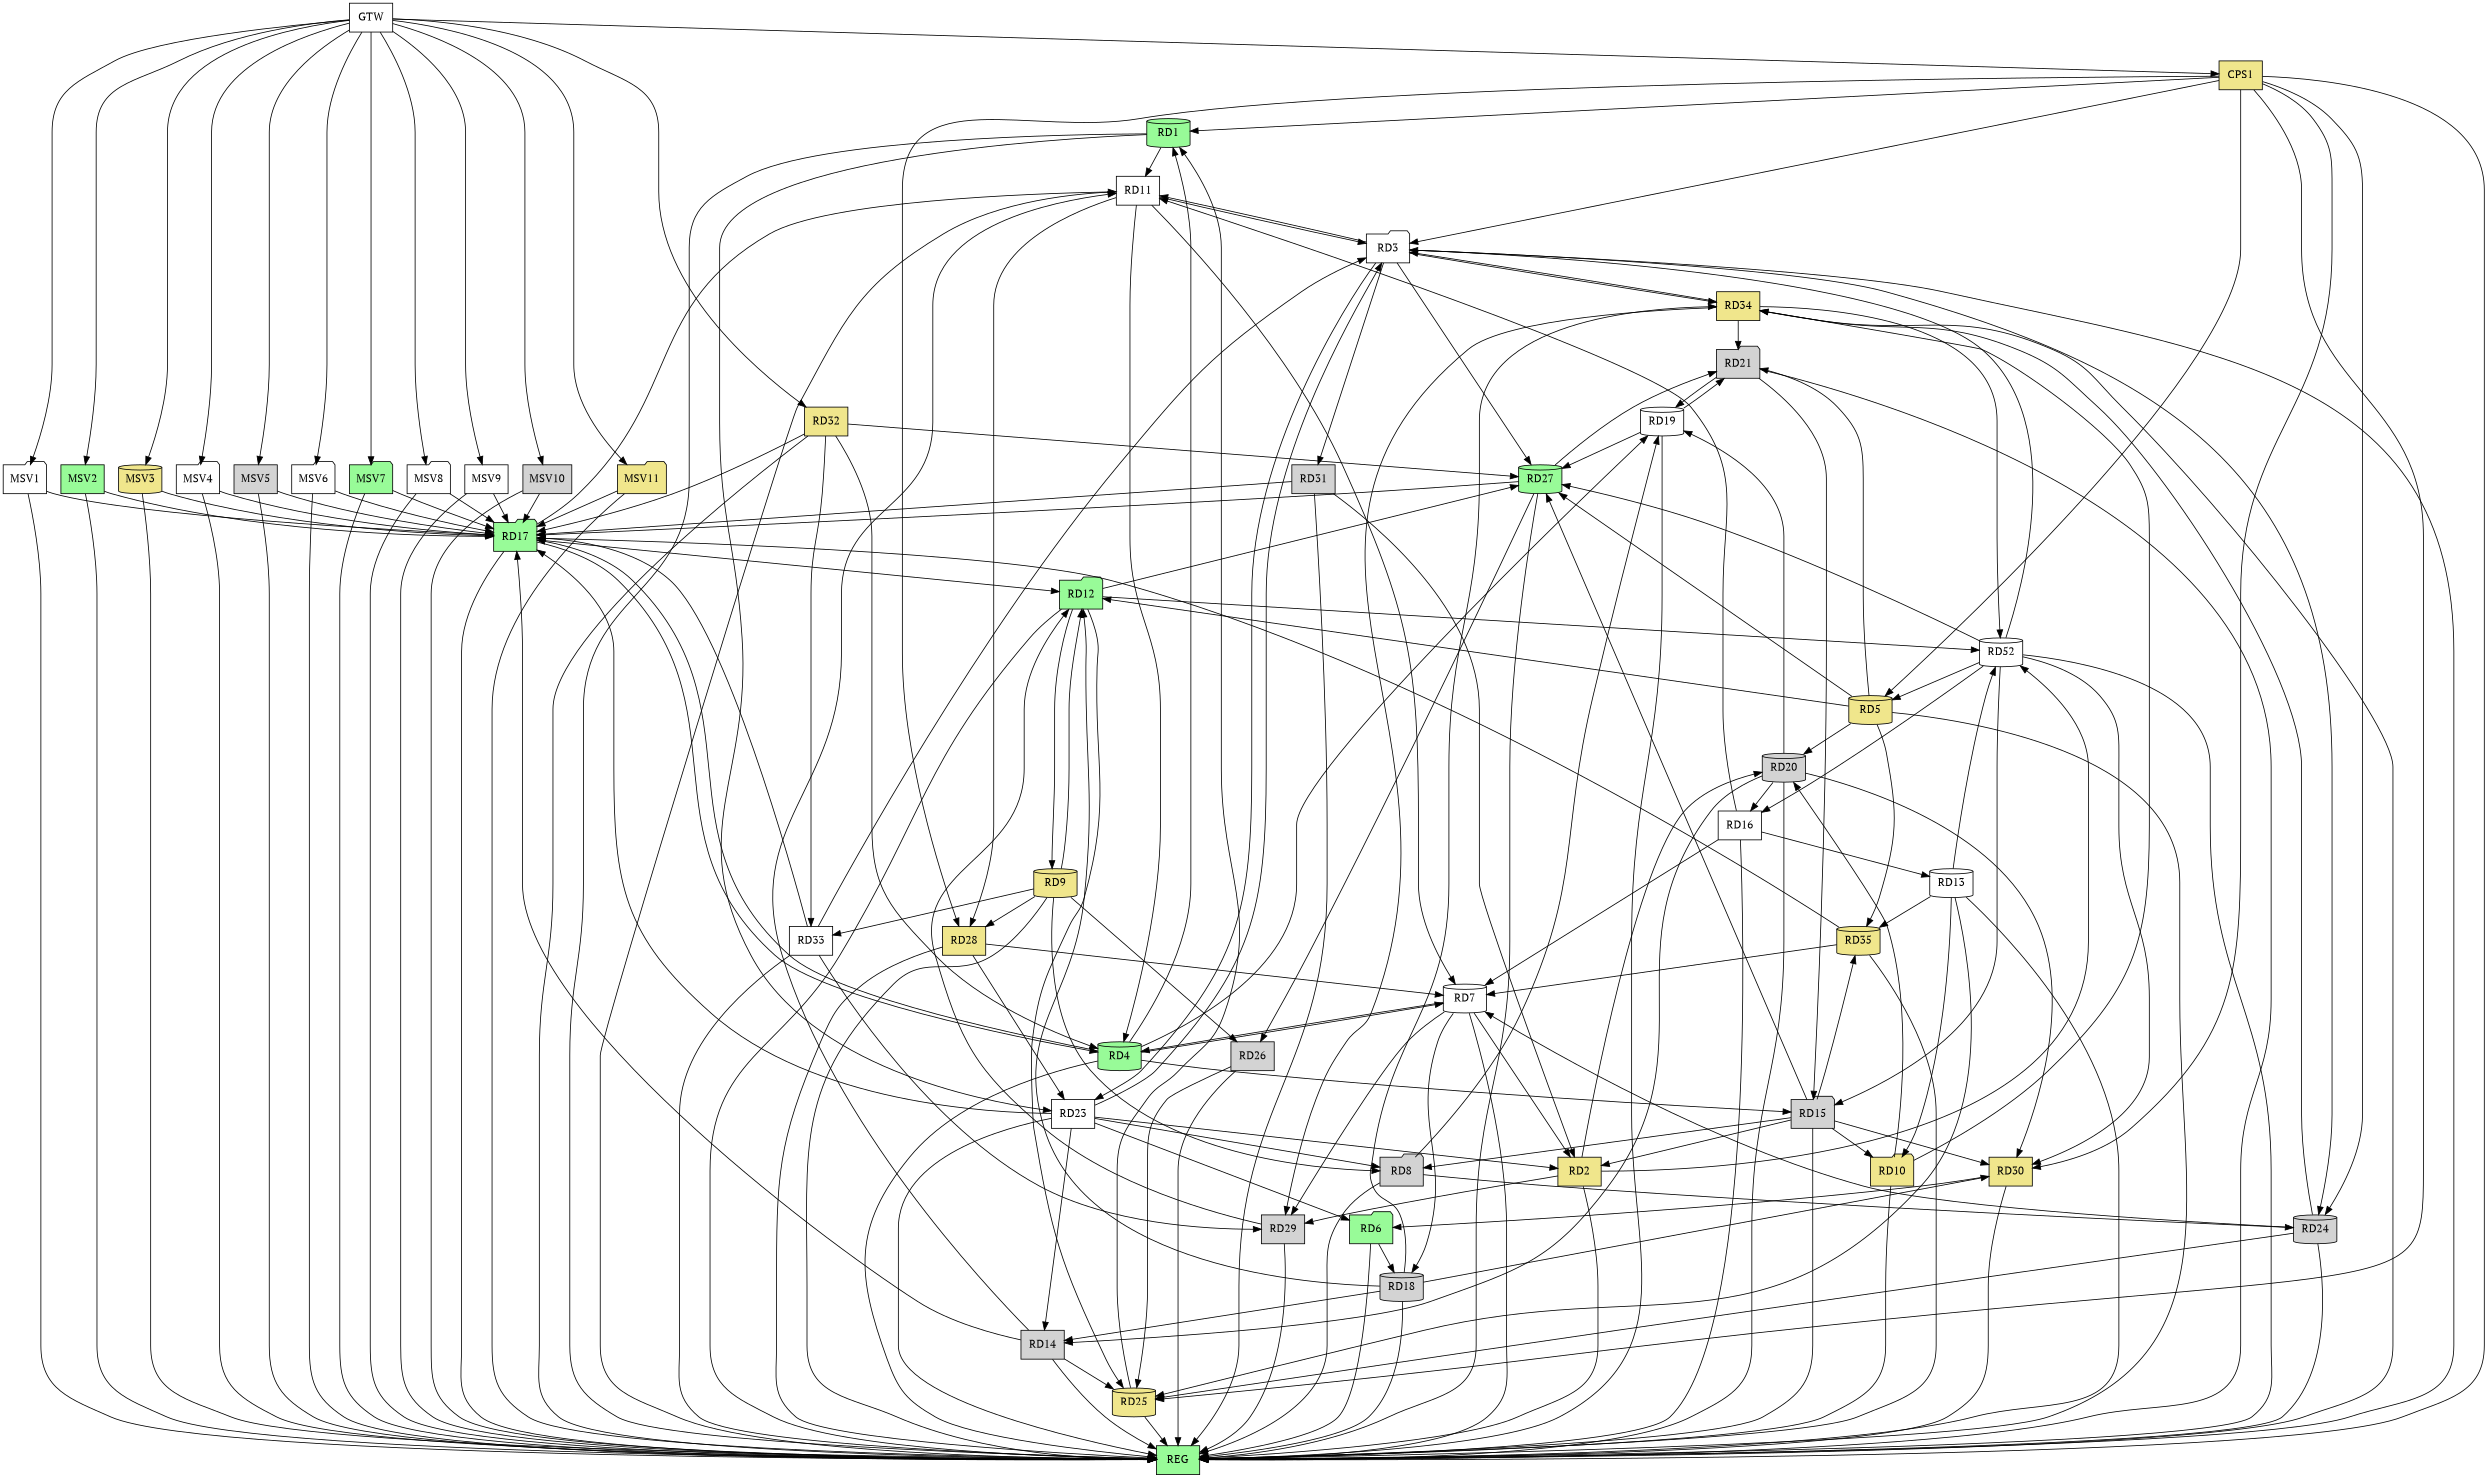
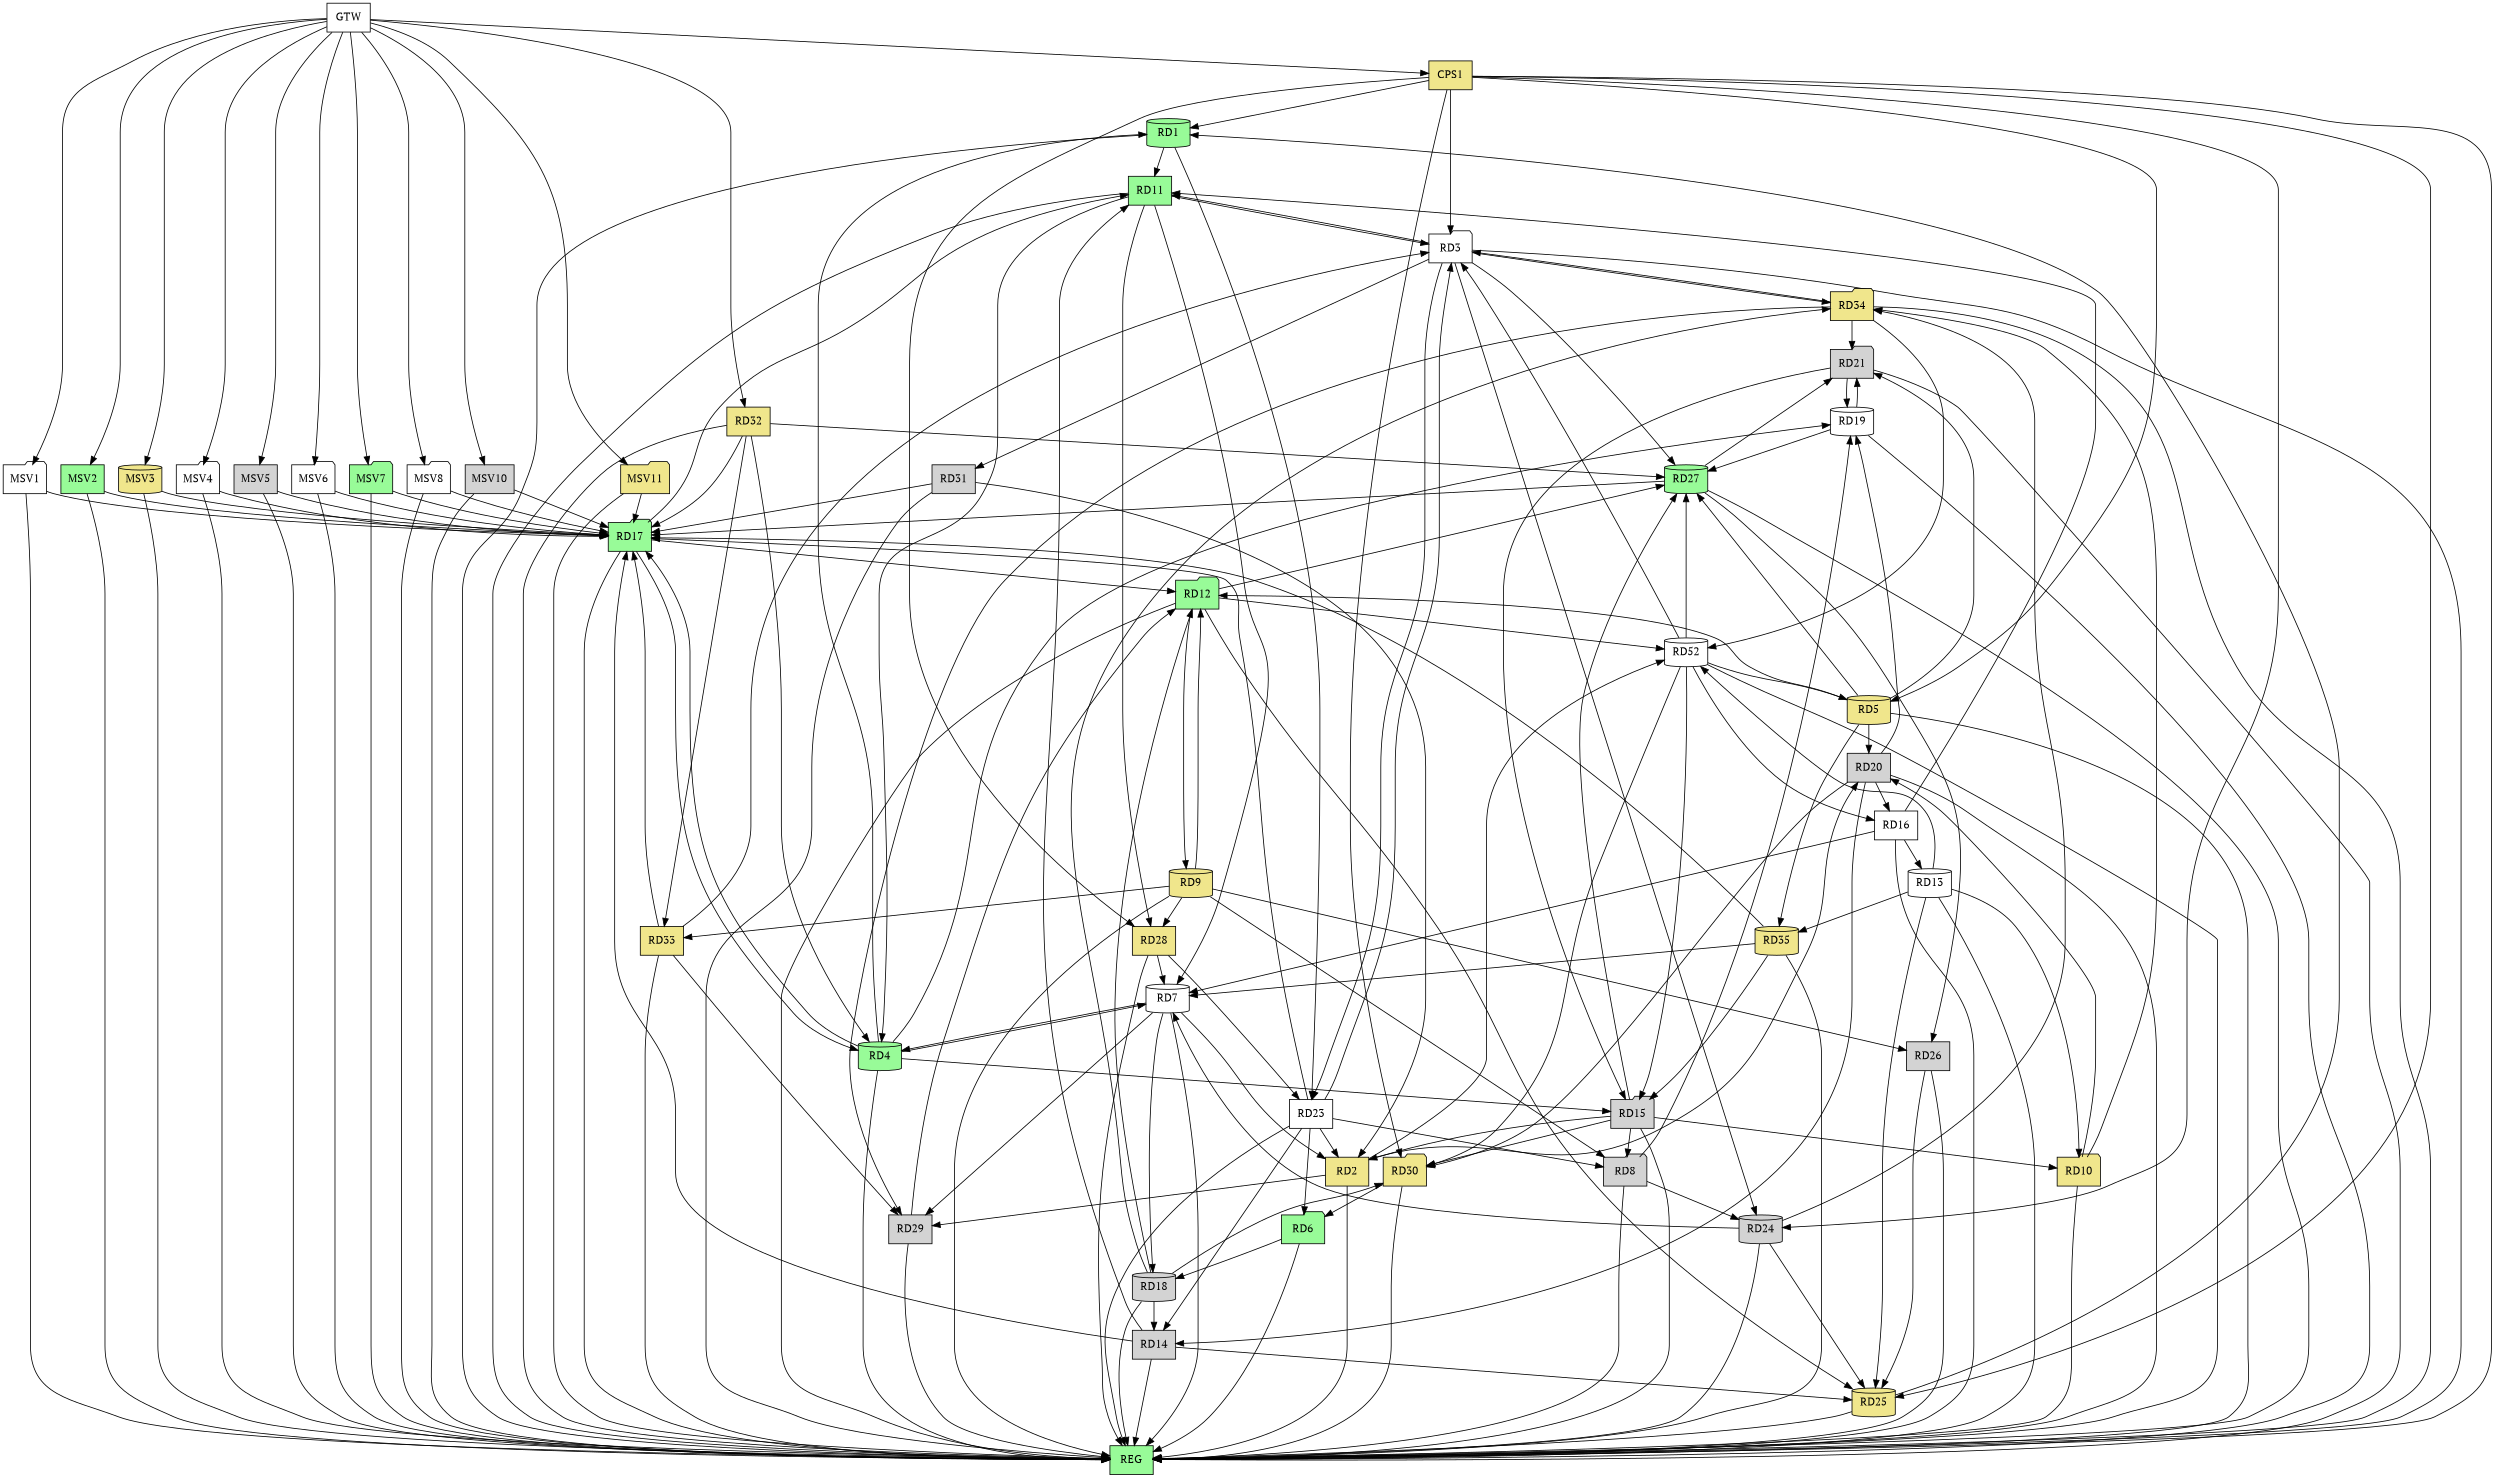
node "RD11": fillcolor white -> palegreen
node "RD34": shape box -> folder
node "MSV9": removed
node "RD20": shape cylinder -> box
node "RD33": fillcolor white -> khaki
edge "RD15" -> "RD35": reversed
node "RD30": shape box -> folder
